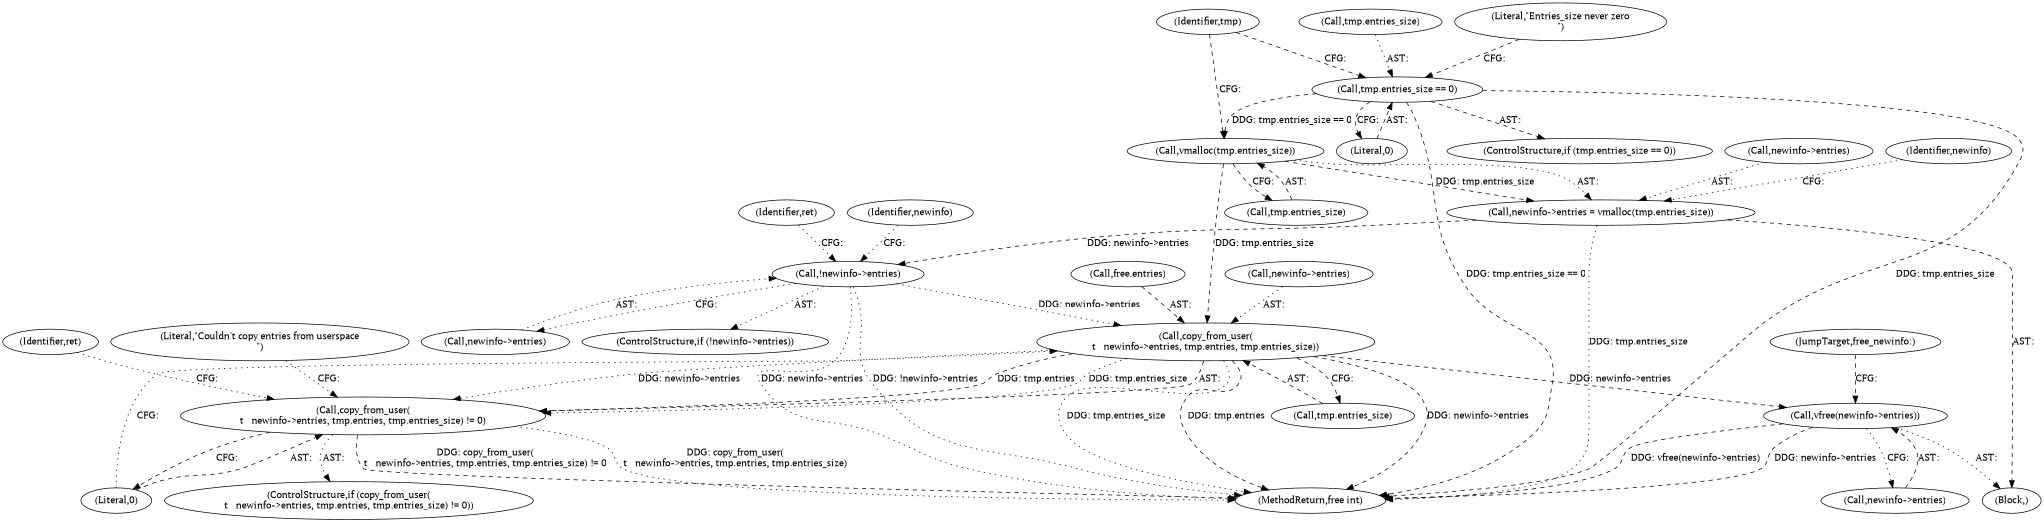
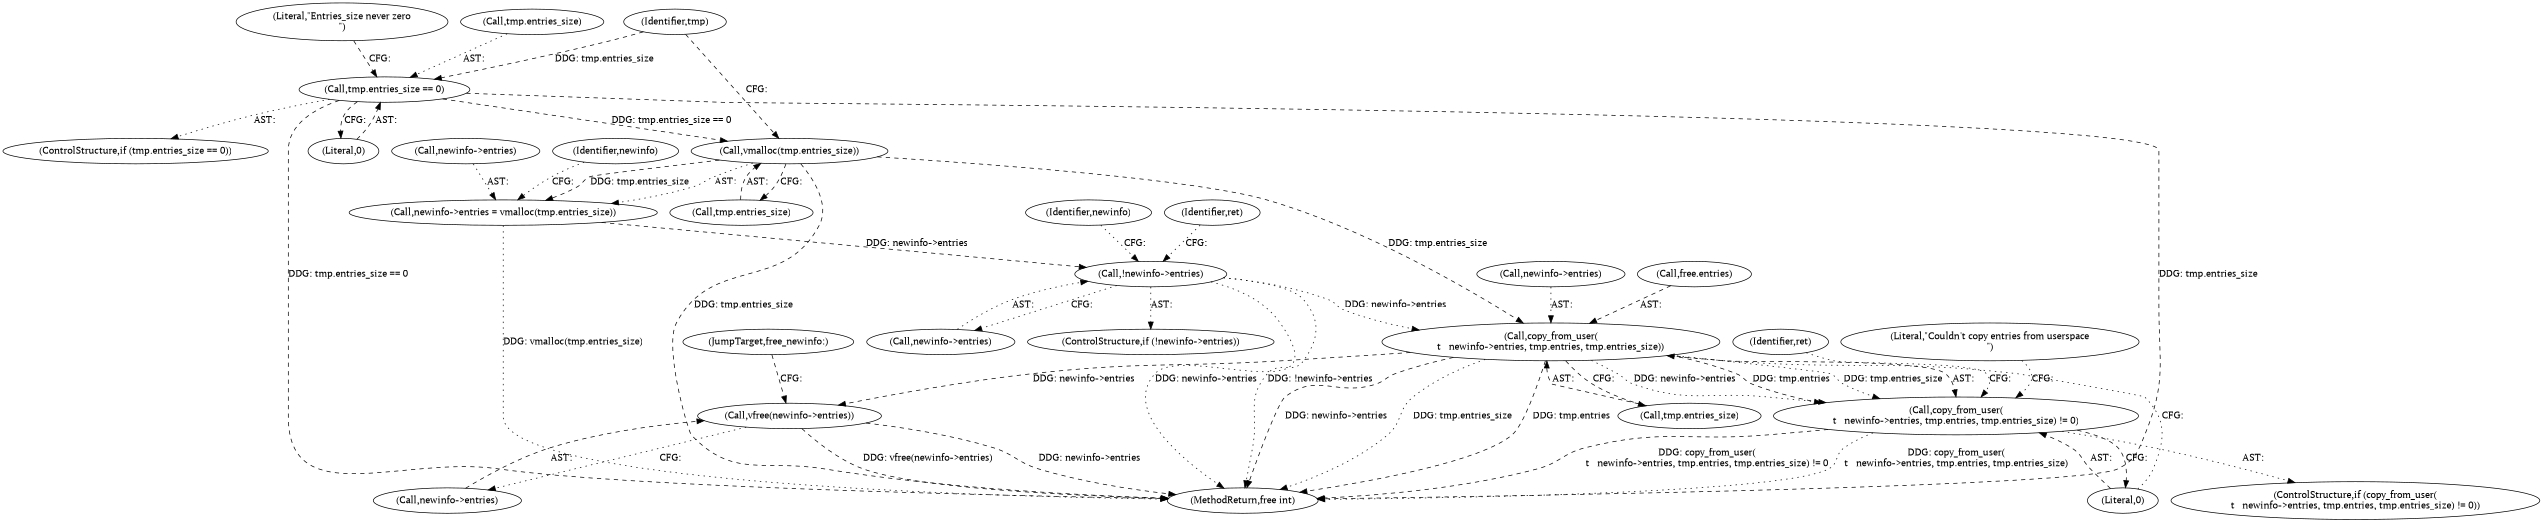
edge "(Identifier,tmp)" -> "(Call,tmp.entries_size == 0)": label "CFG: " -> "DDG: tmp.entries_size"
edge "(Call,tmp.entries_size == 0)" -> "(ControlStructure,if (tmp.entries_size == 0))": style dashed -> dotted
edge "(Call,newinfo->entries = vmalloc(tmp.entries_size))" -> "(MethodReturn,free int)": label "DDG: tmp.entries_size" -> "DDG: vmalloc(tmp.entries_size)"
edge "(Call,vmalloc(tmp.entries_size))" -> "(MethodReturn,free int)": added, label "DDG: tmp.entries_size"
node "(Block,)": removed
